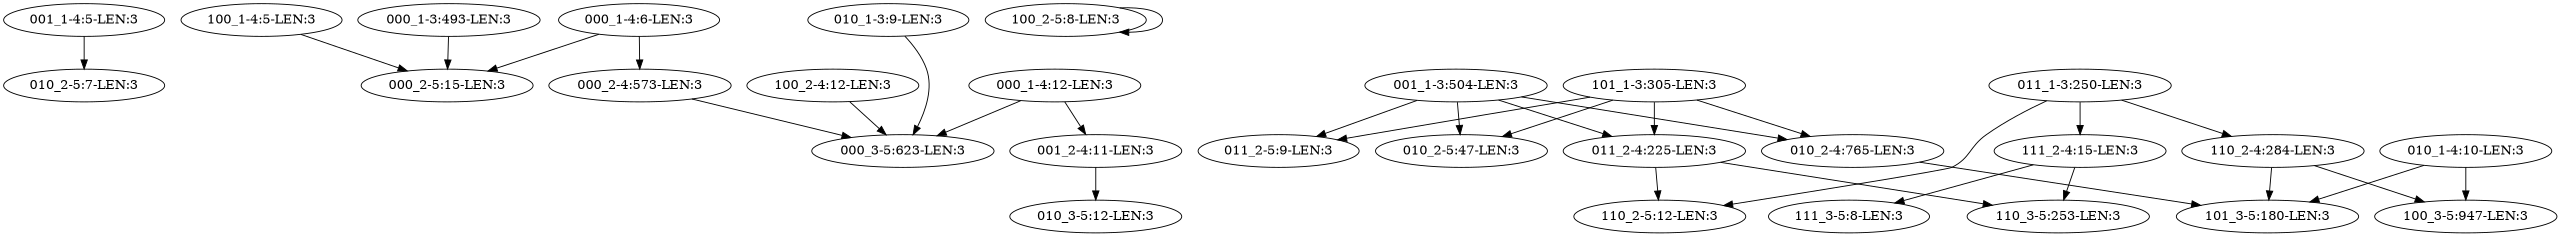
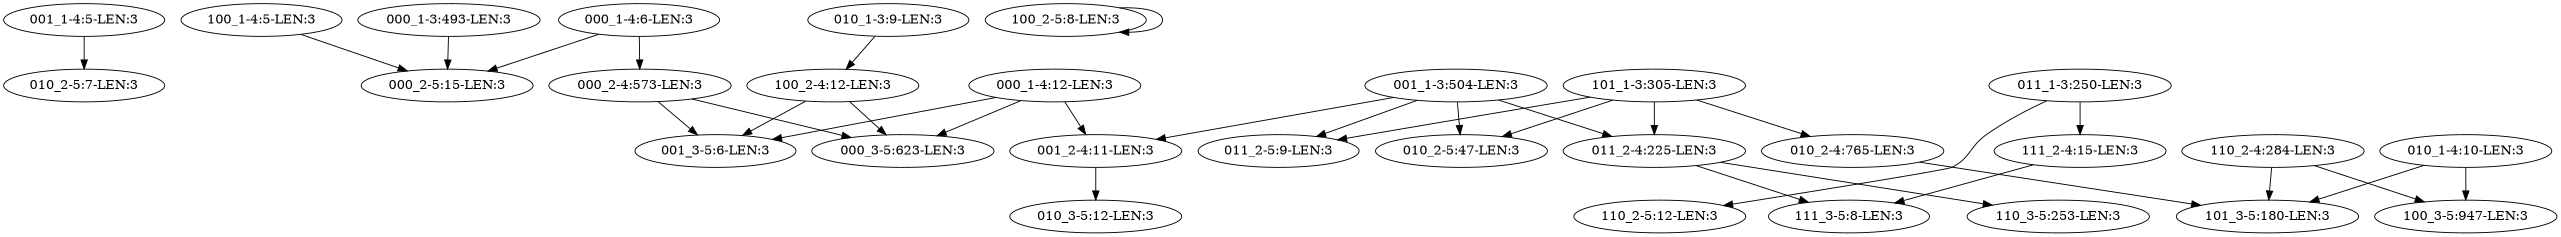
edge "010_1-3:9-LEN:3" -> "000_3-5:623-LEN:3": now "010_1-3:9-LEN:3" -> "100_2-4:12-LEN:3"
edge "001_1-3:504-LEN:3" -> "010_2-4:765-LEN:3": now "001_1-3:504-LEN:3" -> "001_2-4:11-LEN:3"
edge "011_1-3:250-LEN:3" -> "110_2-4:284-LEN:3": removed
node "001_3-5:6-LEN:3": added
edge "011_2-4:225-LEN:3" -> "110_2-5:12-LEN:3": now "011_2-4:225-LEN:3" -> "111_3-5:8-LEN:3"
edge "111_2-4:15-LEN:3" -> "110_3-5:253-LEN:3": removed
